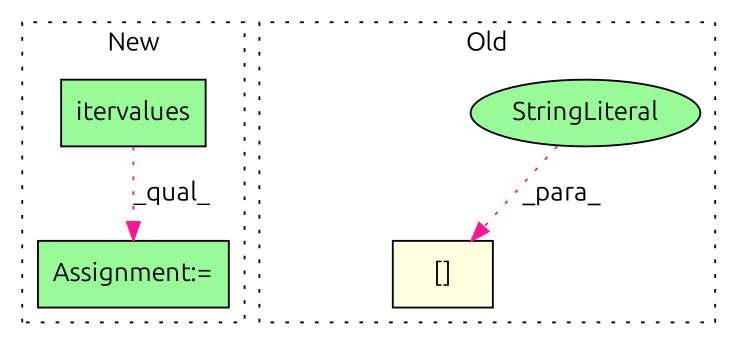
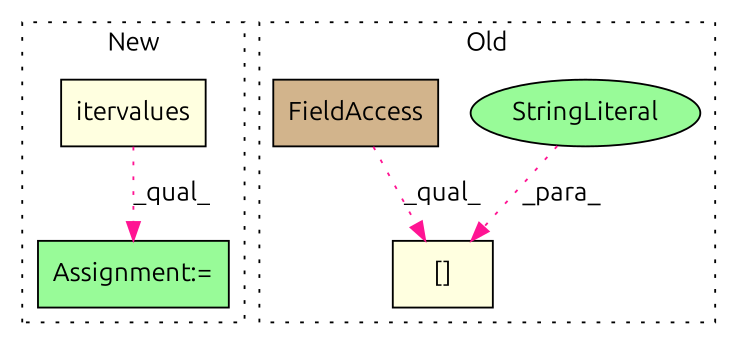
node "itervalues": fillcolor palegreen -> lightyellow
node "FieldAccess": added
